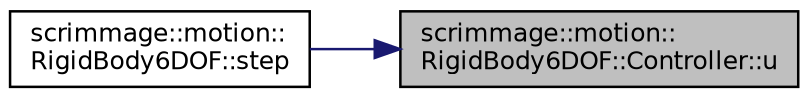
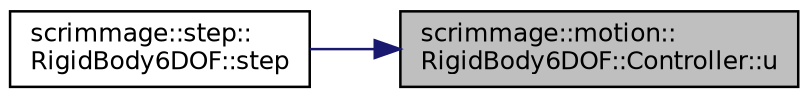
node "scrimmage::motion:: RigidBody6DOF::step": label "scrimmage::motion:: RigidBody6DOF::step" -> "scrimmage::step:: RigidBody6DOF::step"
